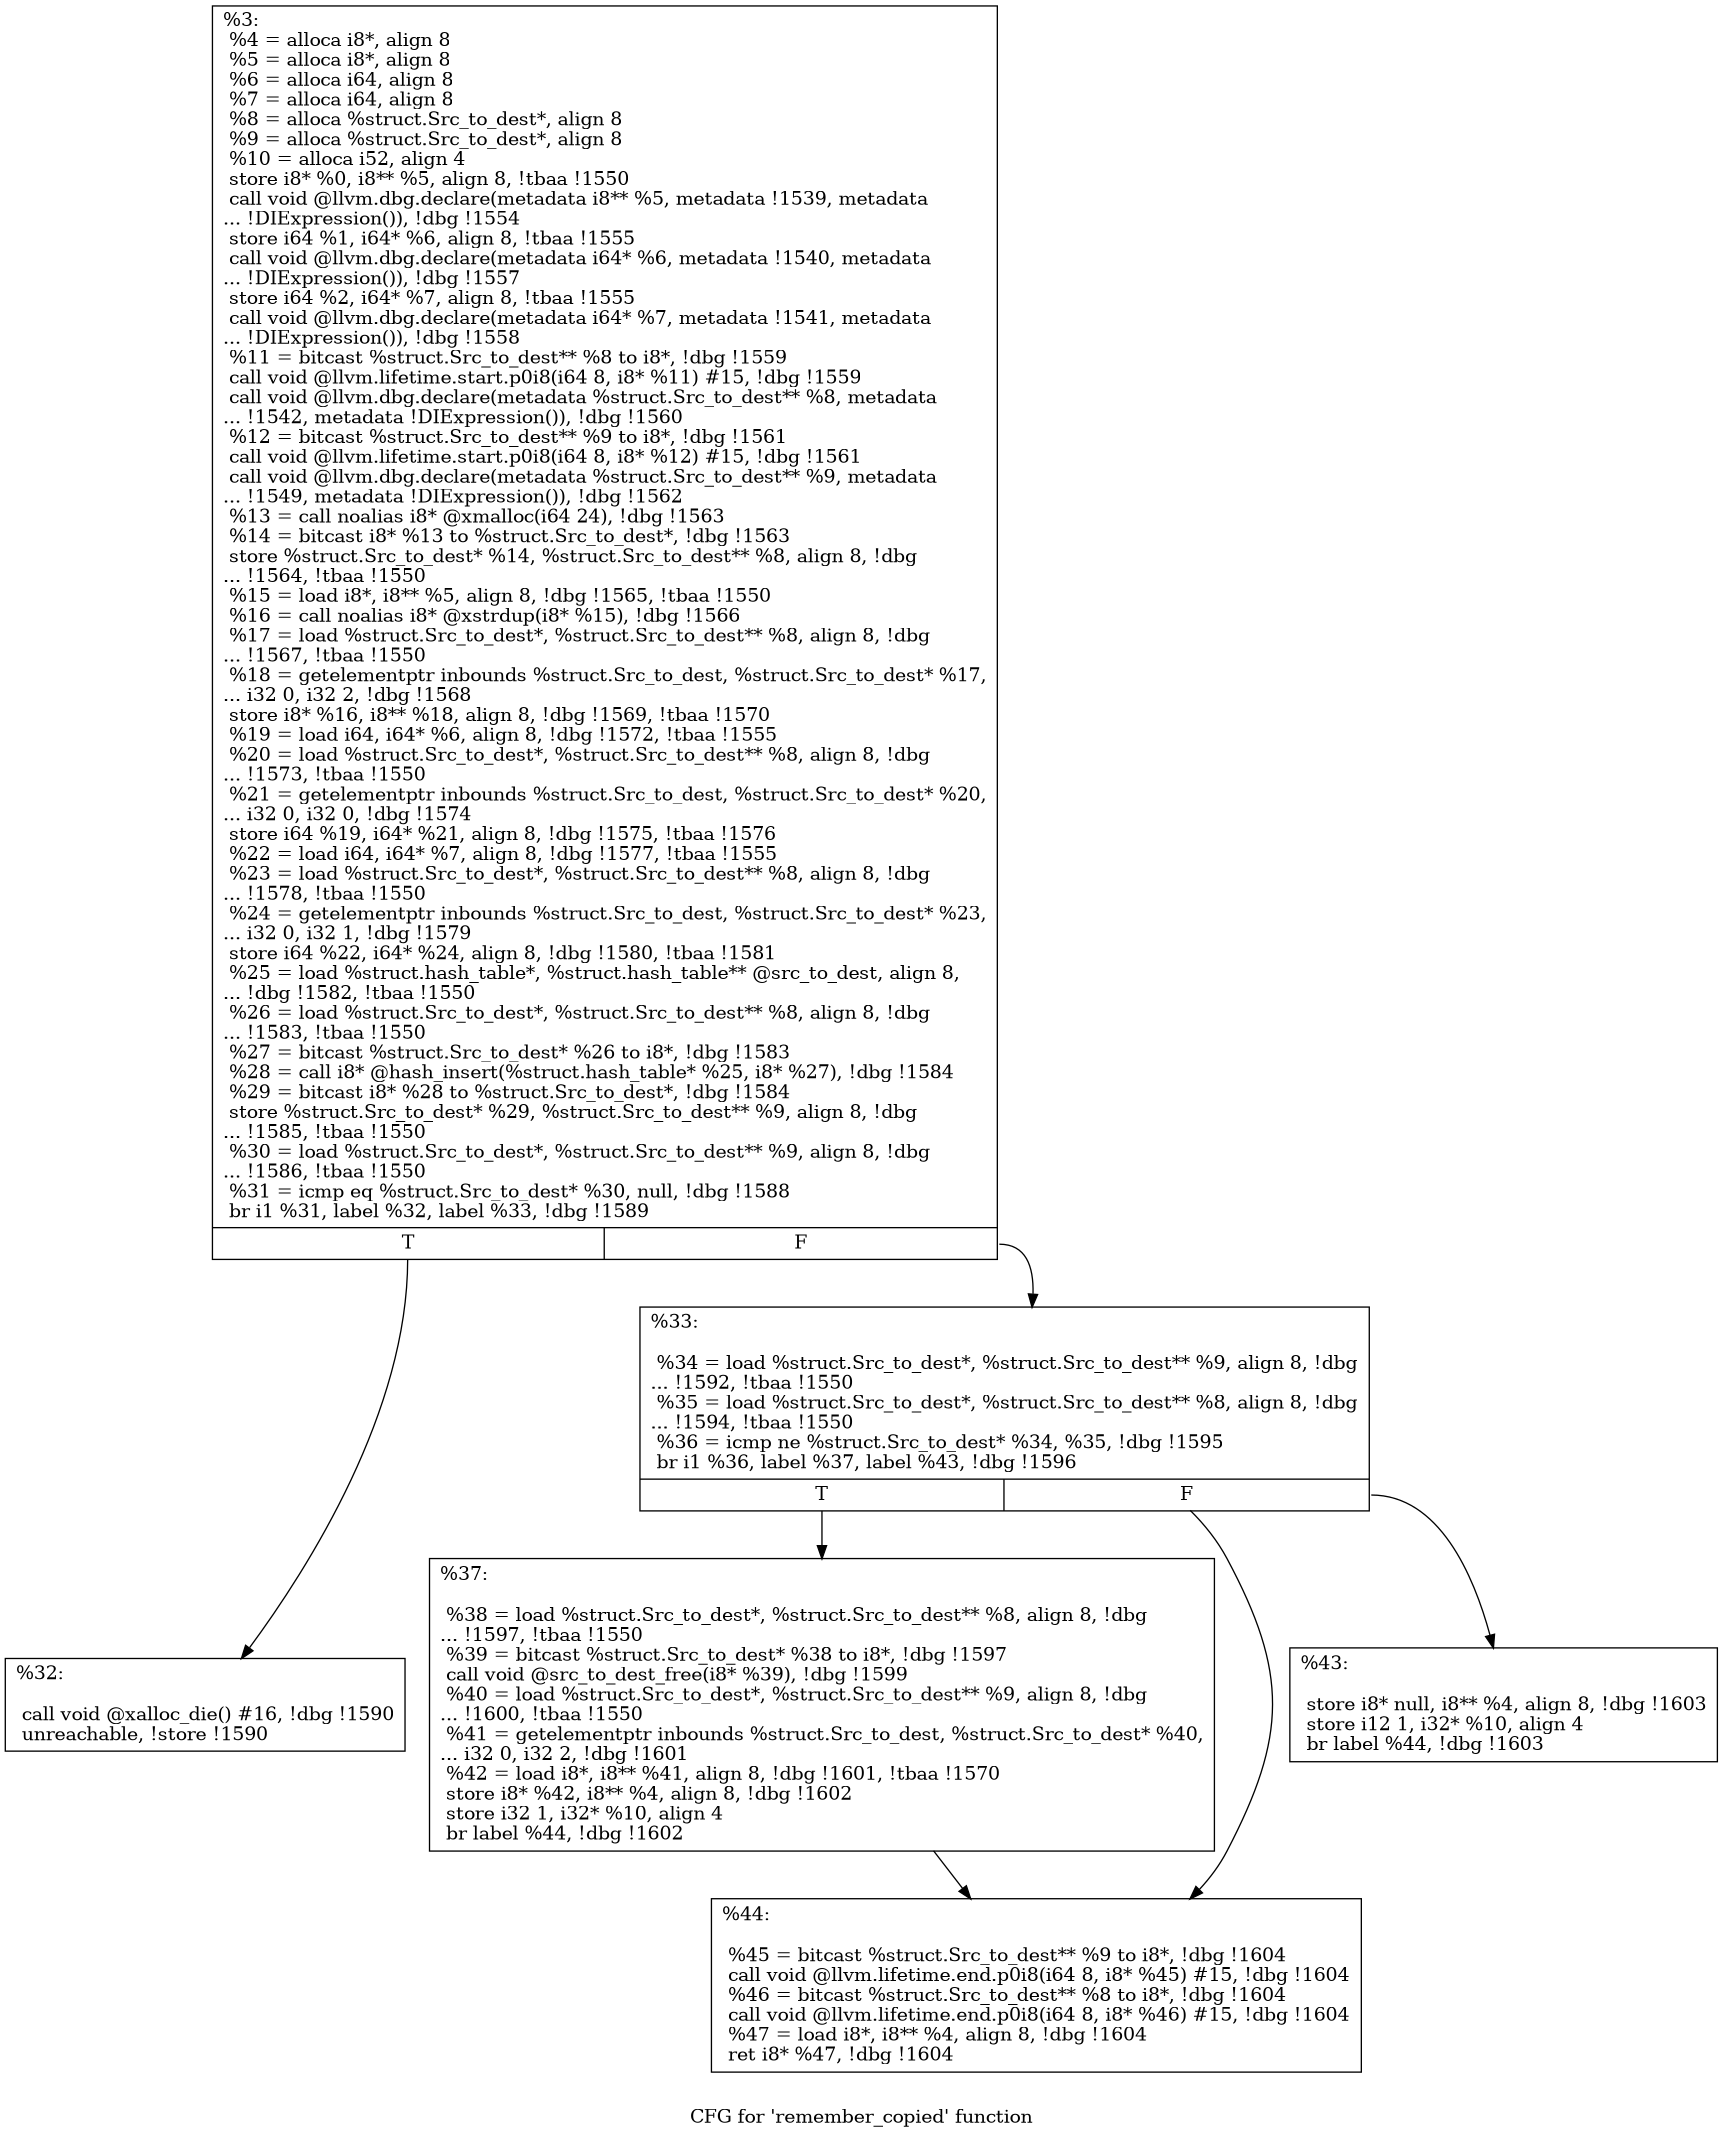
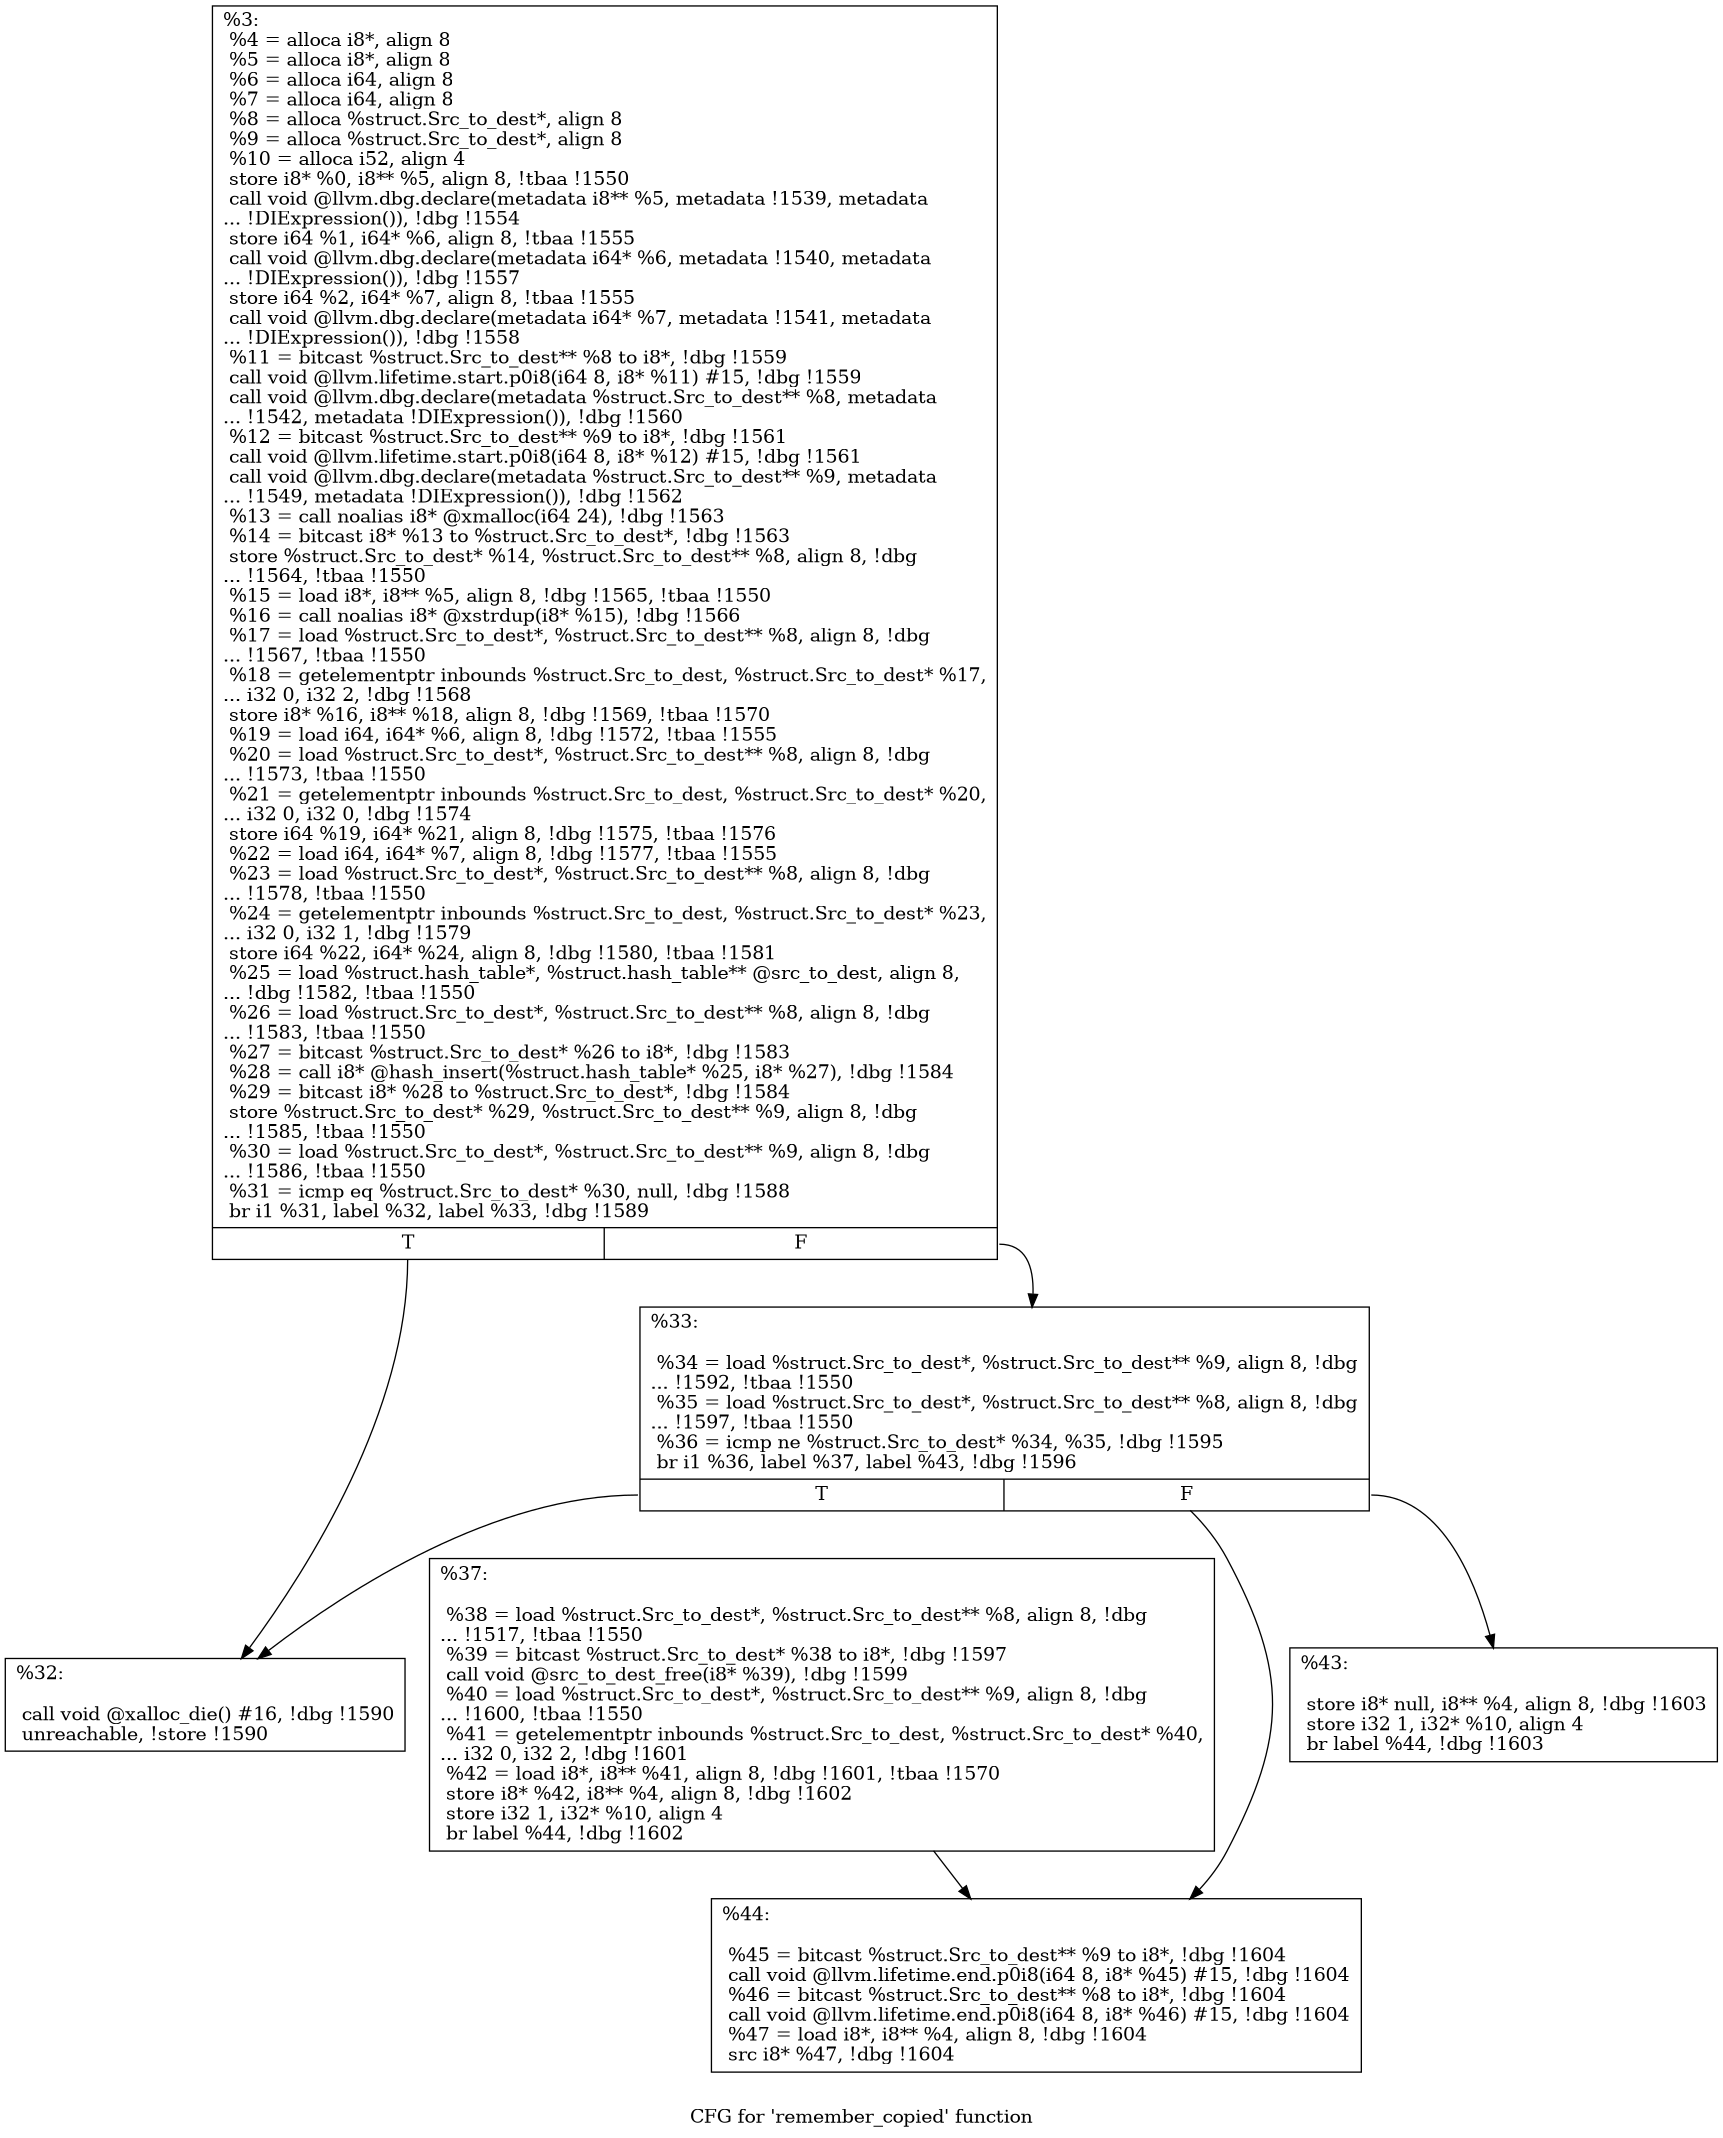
node "%33:": text "... !1594, !tbaa !1550" -> "... !1597, !tbaa !1550"
edge "%33:" -> "%37:": now "%33:" -> "%32:"
node "%37:": text "... !1597, !tbaa !1550" -> "... !1517, !tbaa !1550"
node "%43:": text "store i12 1, i32* %10, align 4" -> "store i32 1, i32* %10, align 4"
node "%44:": text "ret i8* %47, !dbg !1604" -> "src i8* %47, !dbg !1604"
